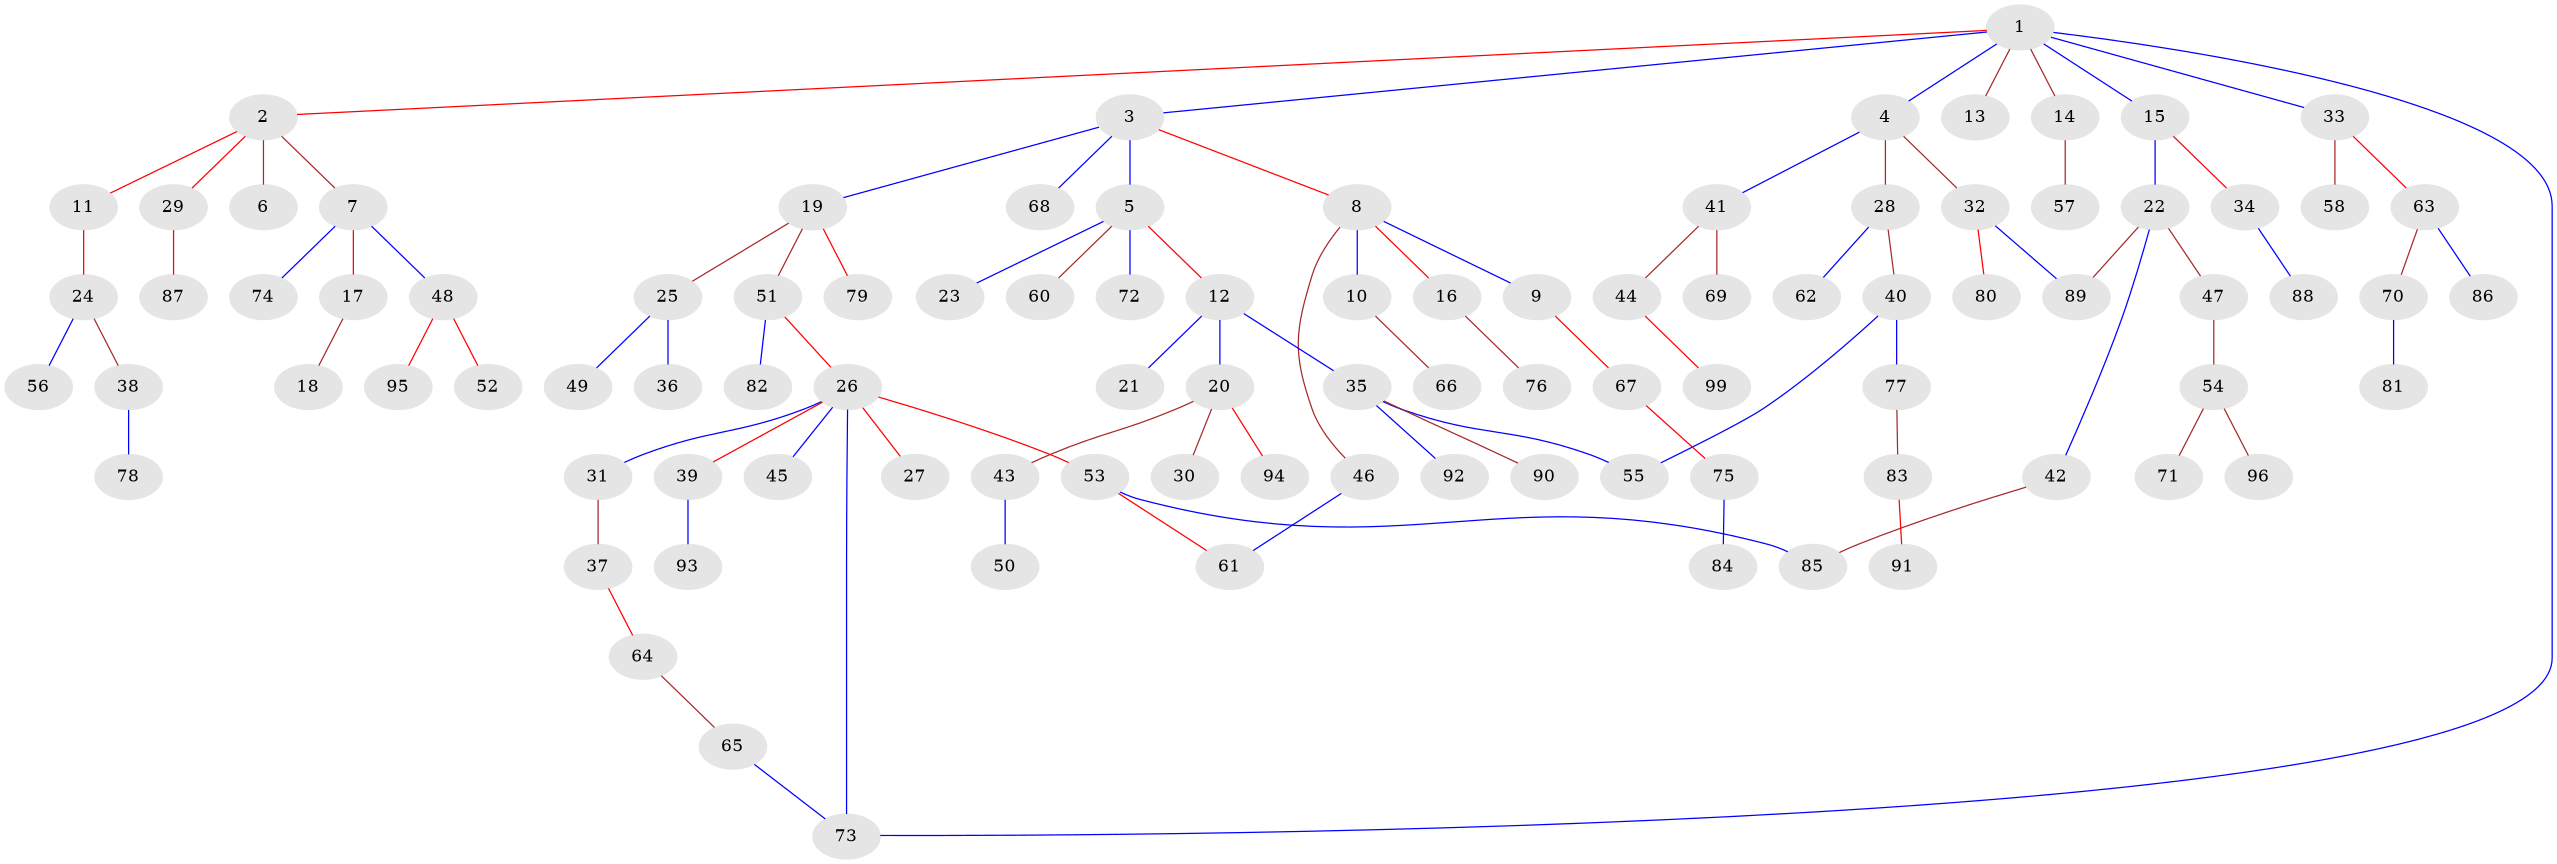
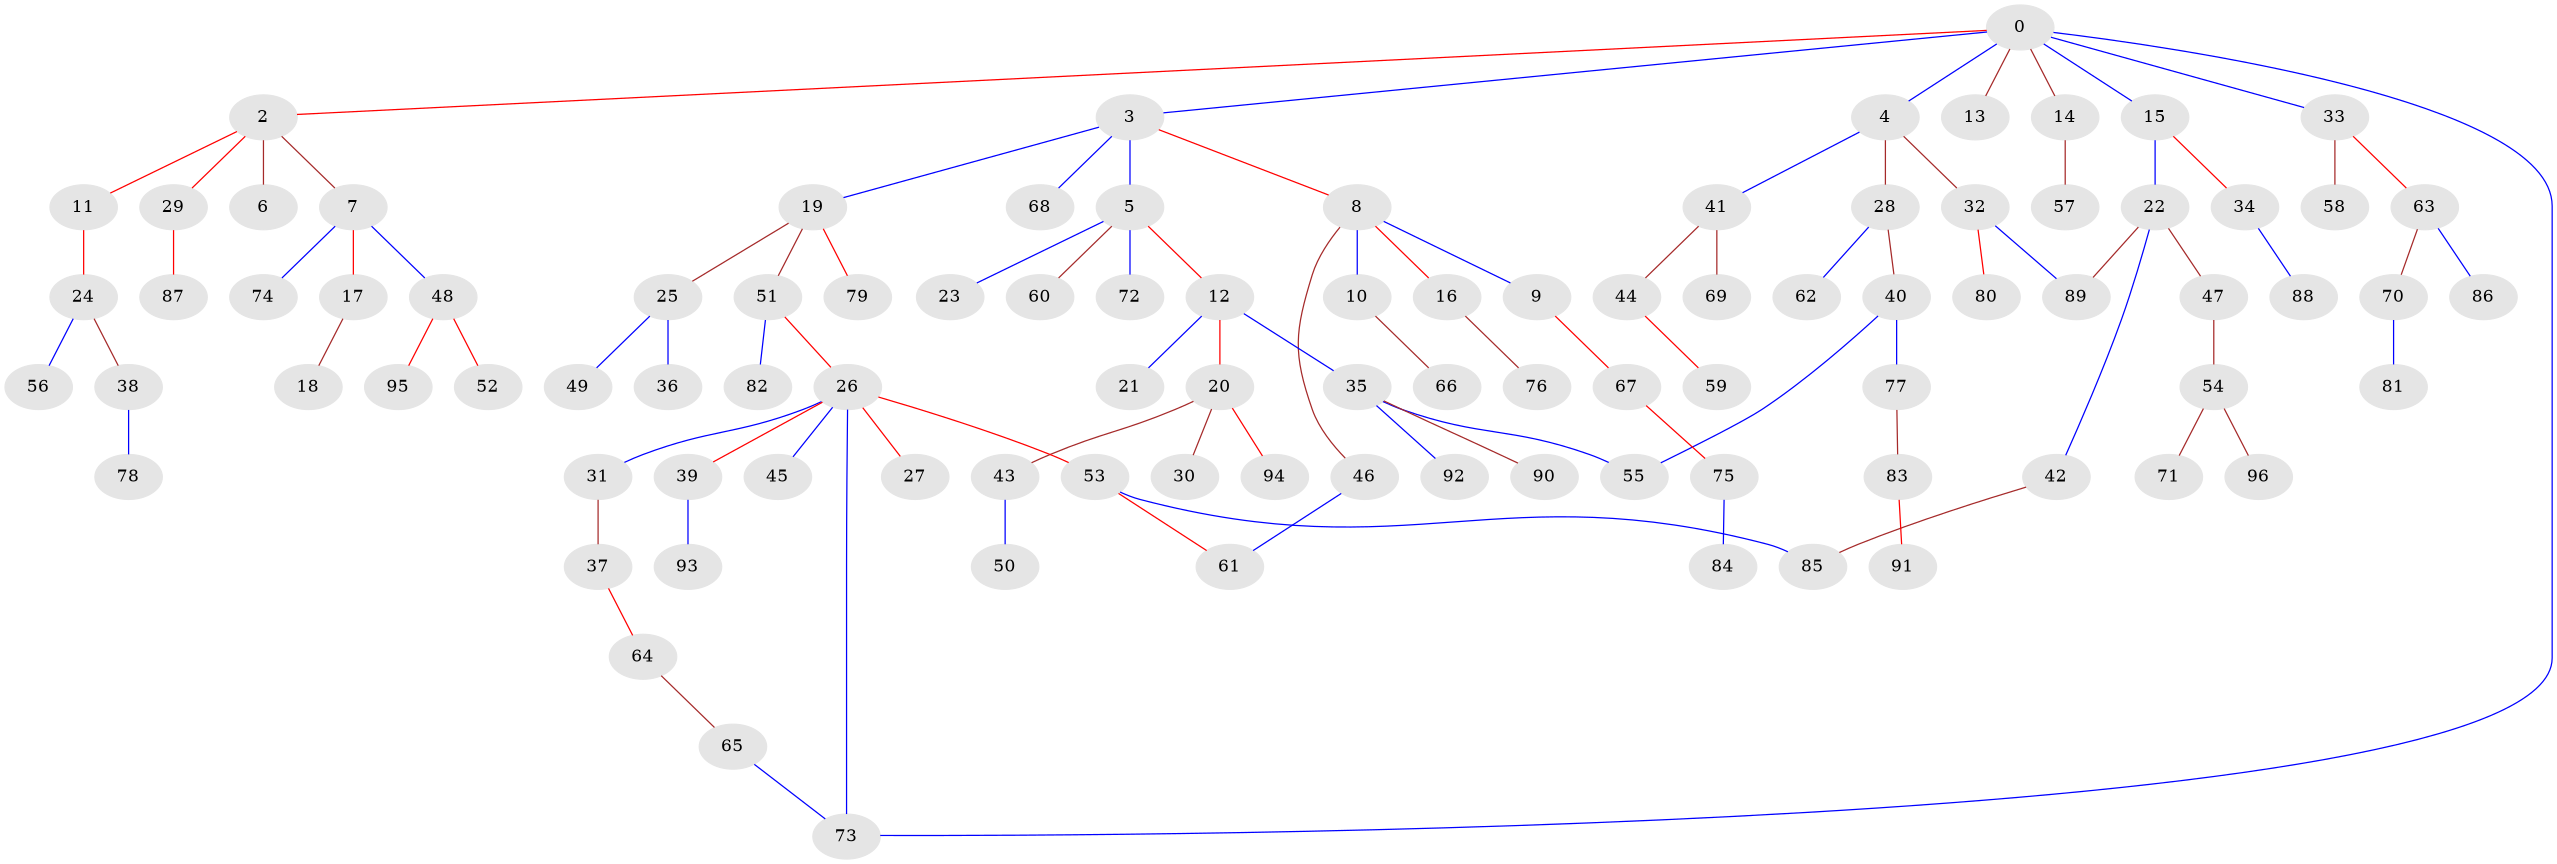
node "1": label "1" -> "0"
edge "12" -- "20": color blue -> red
node "99": label "99" -> "59"
